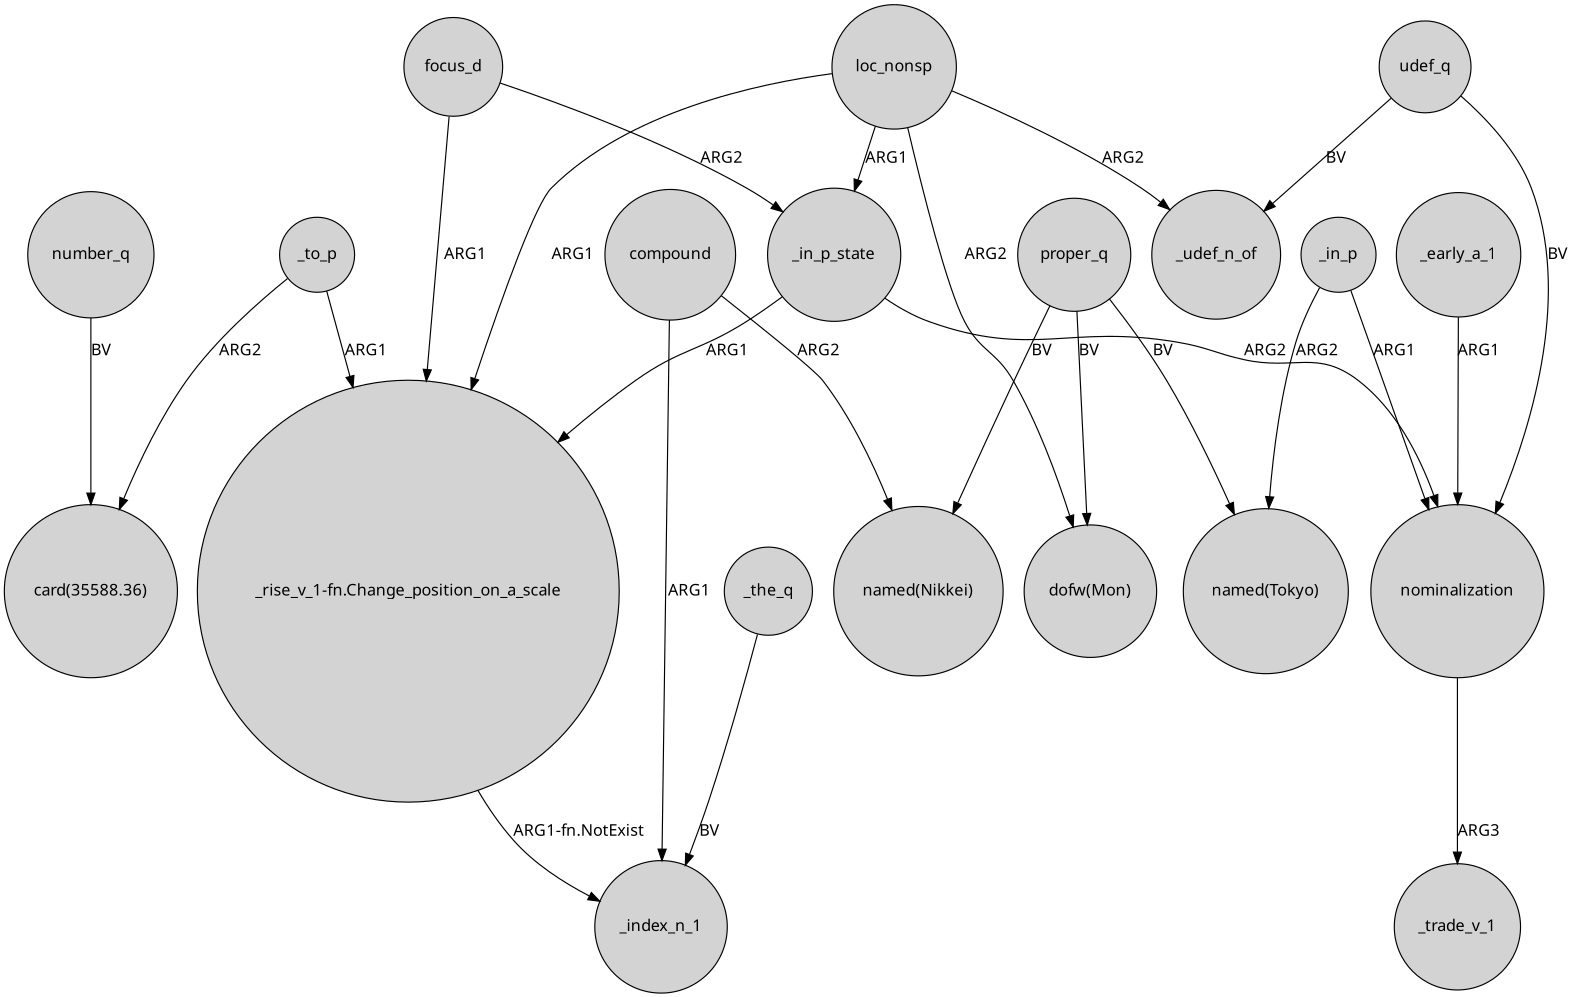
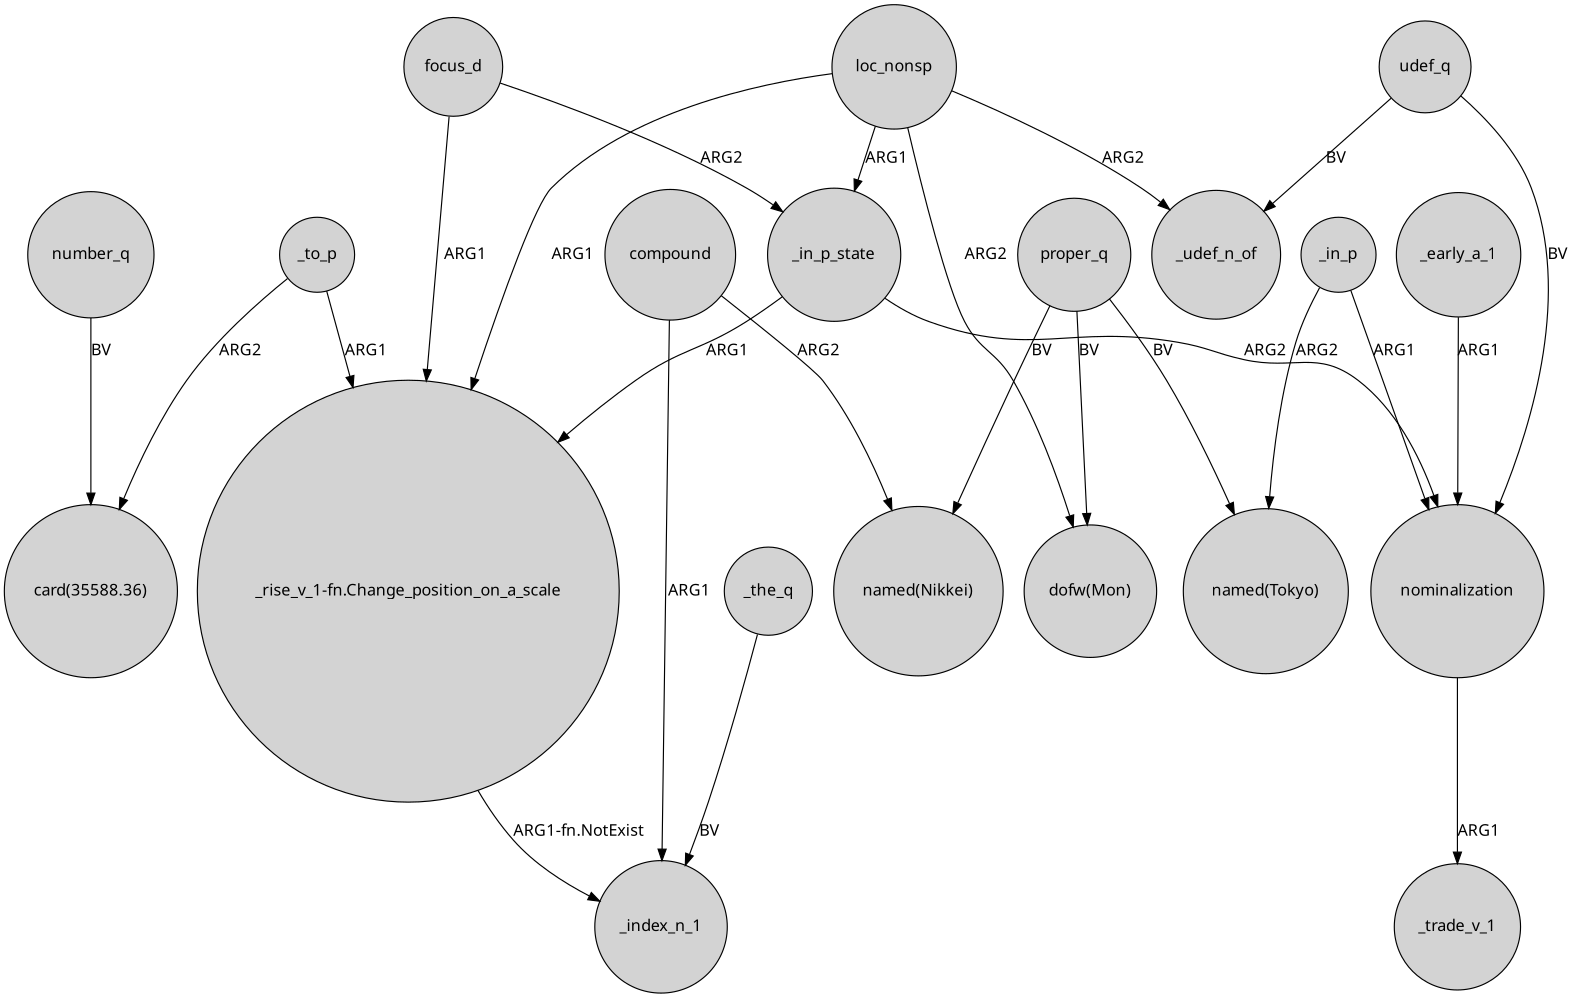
edge "nominalization" -> "_trade_v_1": label "ARG3" -> "ARG1"
